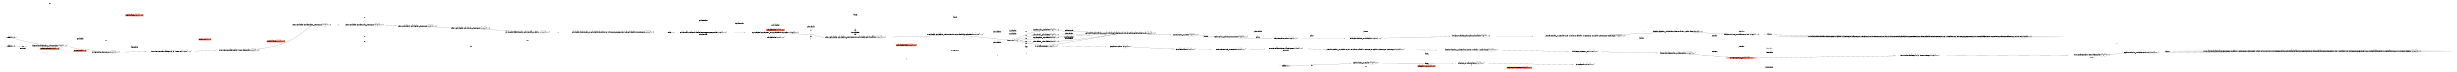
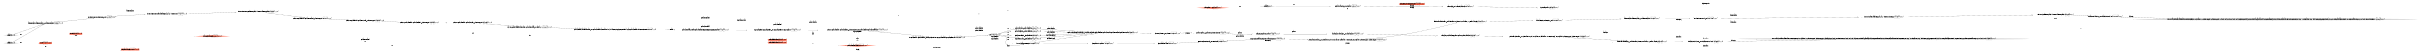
edge "createTask['1', '0', '0']" -> "StreamStateHandle state@@@2@@@['1', '0', '0']": label "true" -> "keyedStateFromBackend"
edge "createTask['1', '0', '0']" -> "StreamStateHandle state@@@2@@@['1', '1', '0']": now "createTask['1', '0', '0']" -> "AbstractStateBackend backend@@@2@@@['0', '0', '1']"
node "StreamStateHandle state@@@2@@@['1', '1', '0']": fillcolor white -> tomato
edge "createTask['1', '0', '0']" -> "int mode@@@2@@@['1', '0', '0']": label "keyedStateHandles" -> "true"
node "Configuration taskConfig@@@2@@@['0', '1', '0']": removed
edge "int mode@@@2@@@['1', '0', '0']" -> "mode@@@19@@@['1', '1', '0']": now "StreamConfig streamConfig@@@2@@@['0', '1', '0']" -> "mode@@@19@@@['1', '1', '0']"
node "AbstractStateBackend backend@@@2@@@['0', '0', '1']": shape box -> diamond
edge "createTask['0', '1', '0']" -> "int mode@@@2@@@['0', '1', '0']": label "executionConfig" -> "true"
node "StreamConfig streamConfig@@@2@@@['0', '1', '0']": shape box -> diamond
node "NetworkEnvironment network = mock()@@@14@@@['0', '0', '1']": fillcolor tomato -> white
edge "createTask['0', '0', '1']" -> "StreamOperator<?> op@@@2@@@['0', '0', '1']": reversed
node "StreamOperator<?> op@@@2@@@['0', '0', '1']": shape box -> diamond
